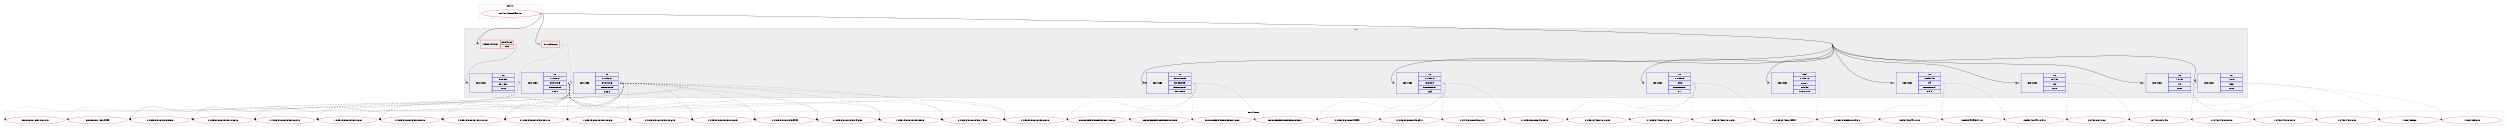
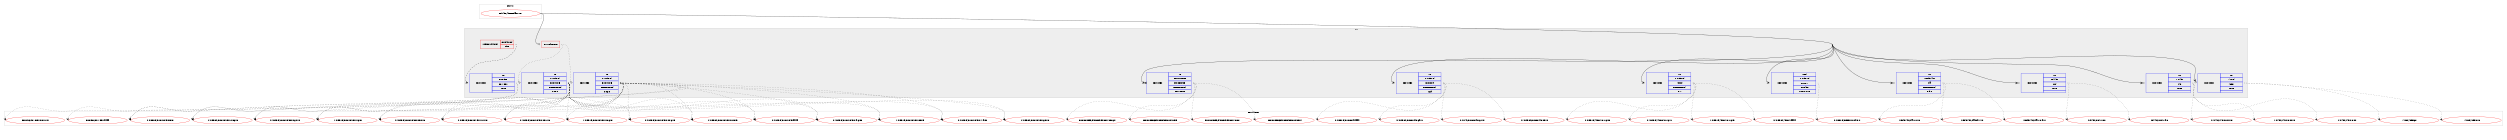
edge "sci-libs/libgeotiff-1.4.0" -> "use_conditional": removed
node "media-tiff/tiff-3.9.7-r1": label "media-tiff/tiff-3.9.7-r1" -> "media-libs/tiff-3.9.7-r1"
